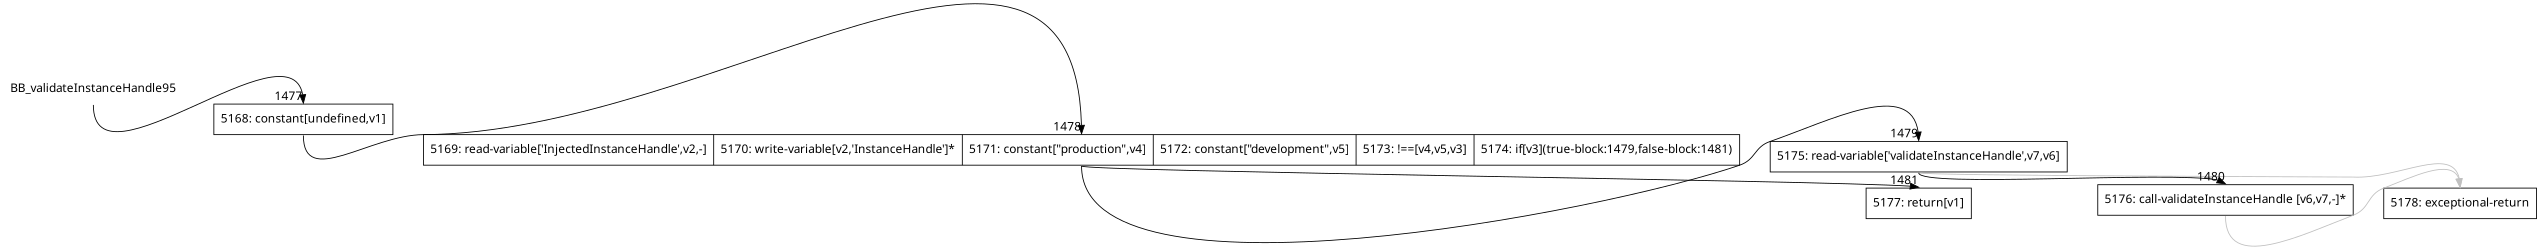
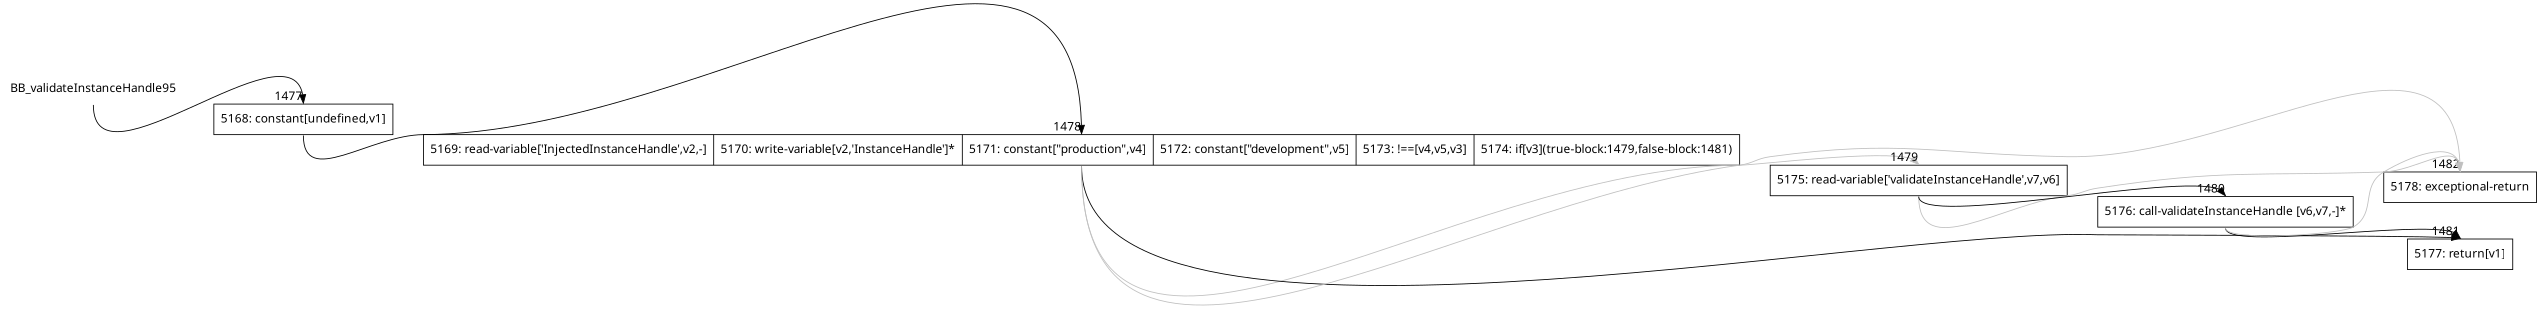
edge "5169: read-variable['InjectedInstanceHandle',v2,-]" -> "5178: exceptional-return": added
edge "5169: read-variable['InjectedInstanceHandle',v2,-]" -> "5175: read-variable['validateInstanceHandle',v7,v6]": color black -> gray
edge "5176: call-validateInstanceHandle [v6,v7,-]*" -> "5177: return[v1]": added
